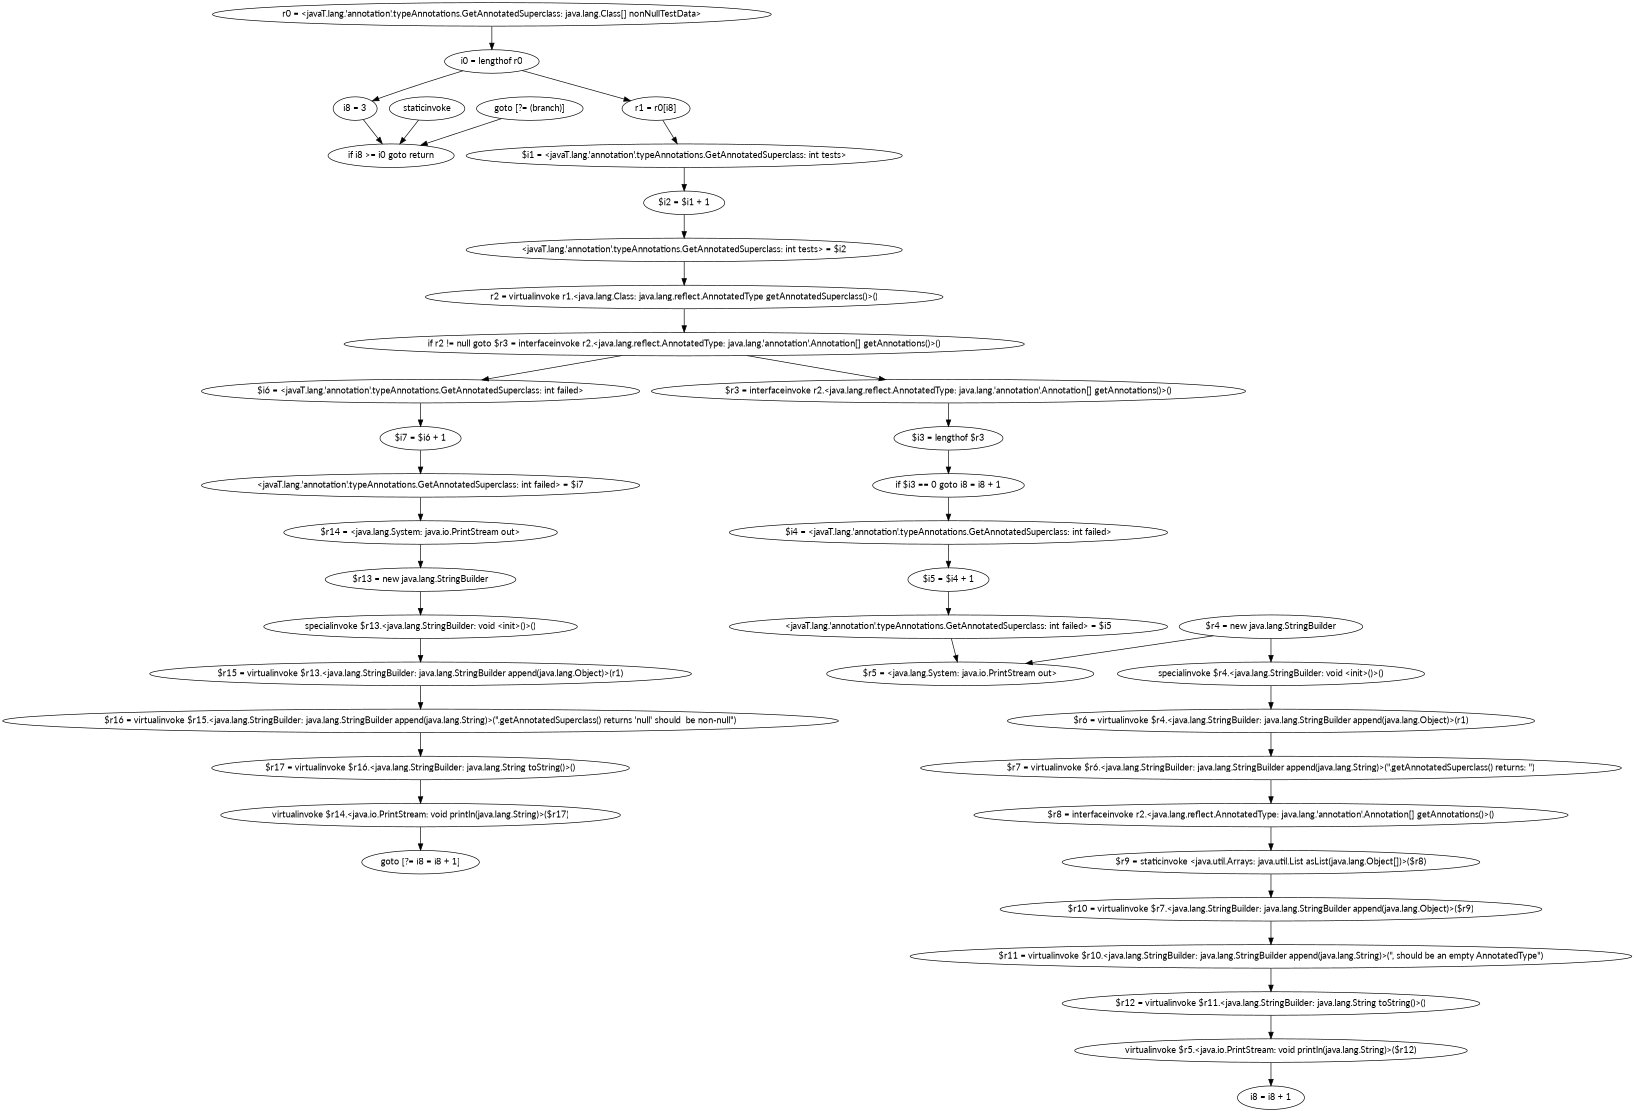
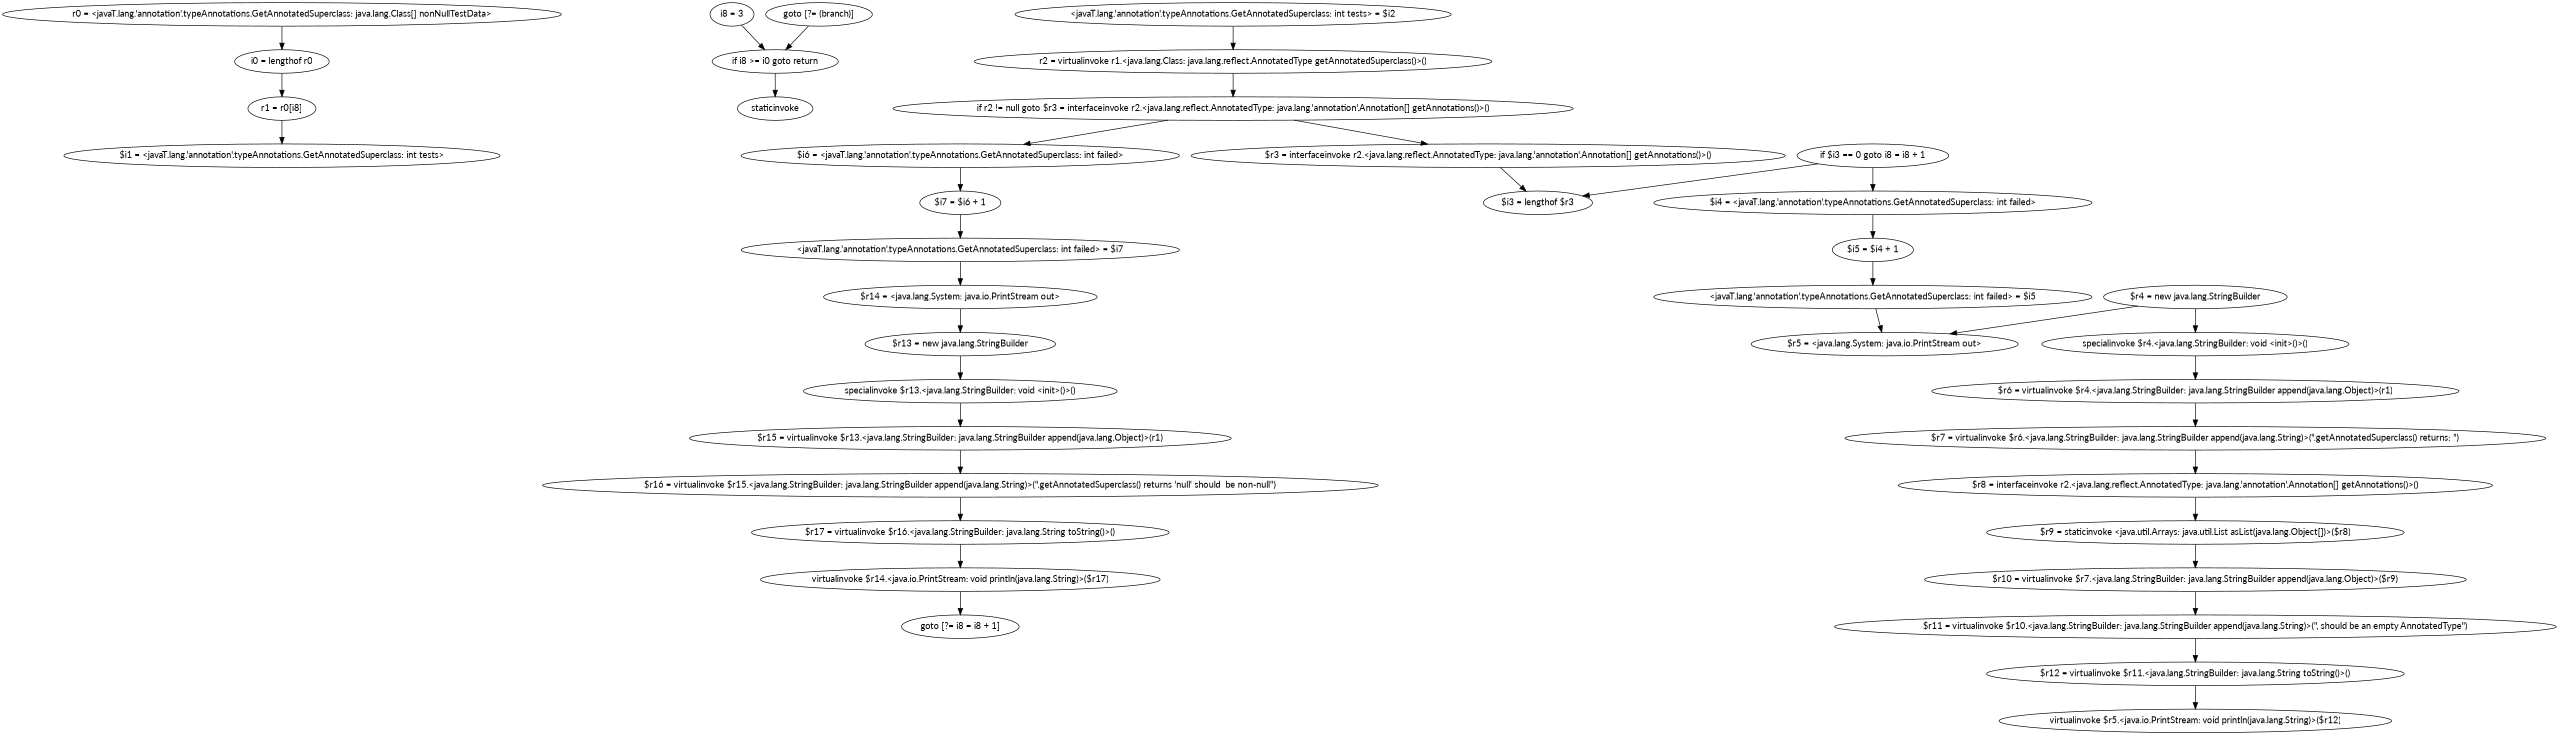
edge "i0 = lengthof r0" -> "i8 = 3": removed
edge "staticinvoke" -> "if i8 >= i0 goto return": reversed
node "$i2 = $i1 + 1": removed
edge "$i3 = lengthof $r3" -> "if $i3 == 0 goto i8 = i8 + 1": reversed
node "i8 = i8 + 1": removed
